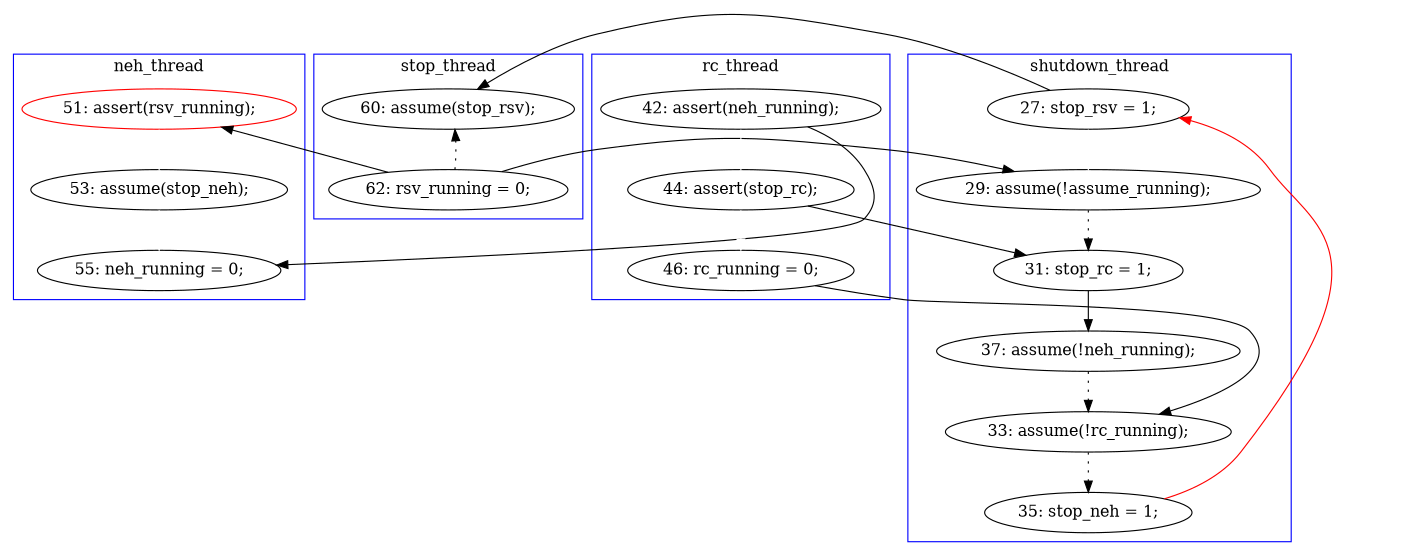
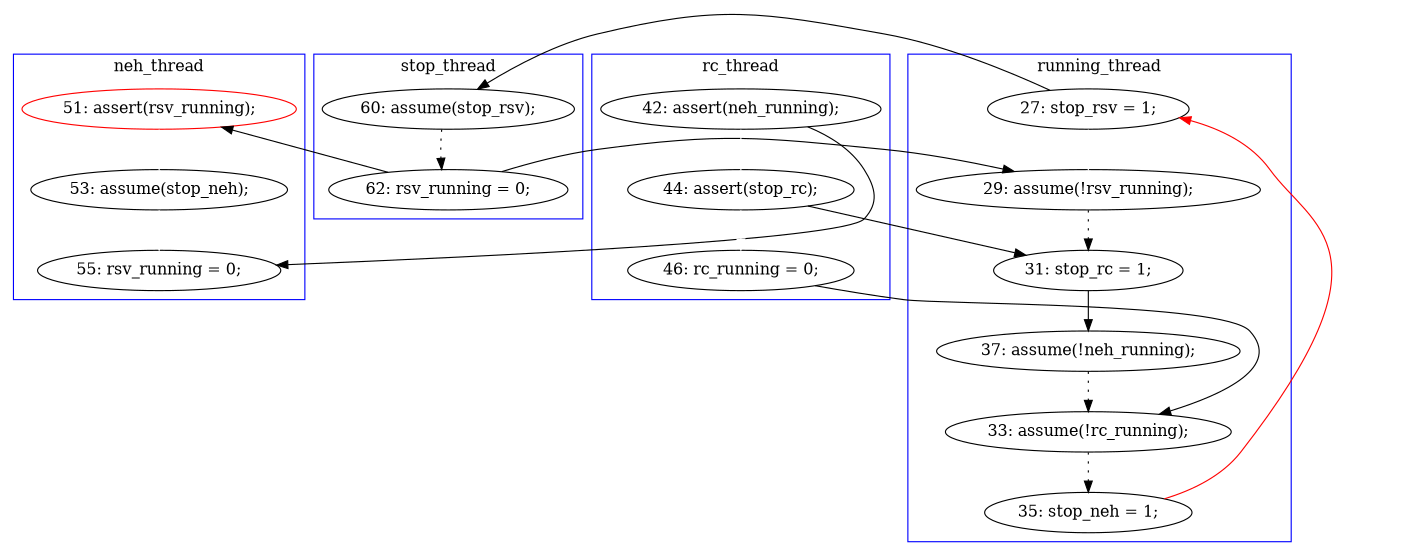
cluster "shutdown_thread": label "shutdown_thread" -> "running_thread"
edge "62: rsv_running = 0;" -> "60: assume(stop_rsv);": reversed
node "29: assume(!assume_running);": label "29: assume(!assume_running);" -> "29: assume(!rsv_running);"
node "55: neh_running = 0;": label "55: neh_running = 0;" -> "55: rsv_running = 0;"
